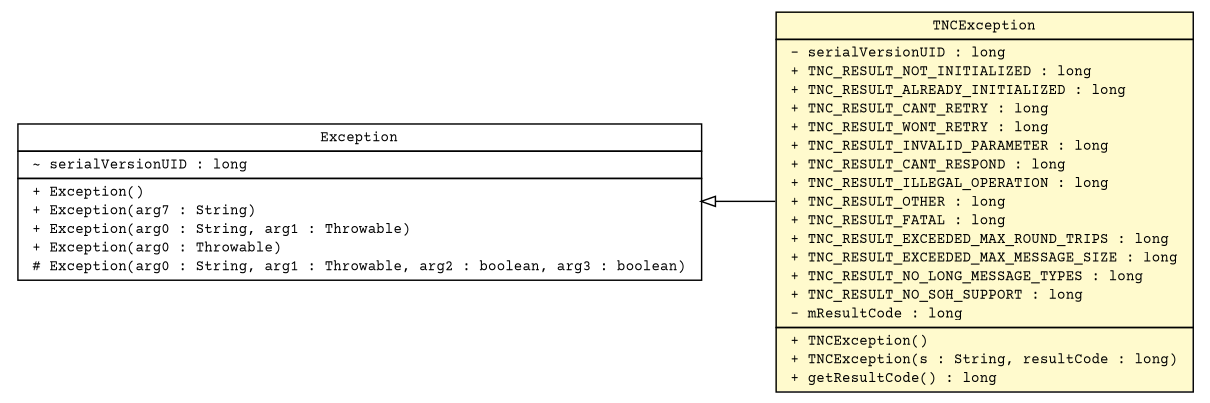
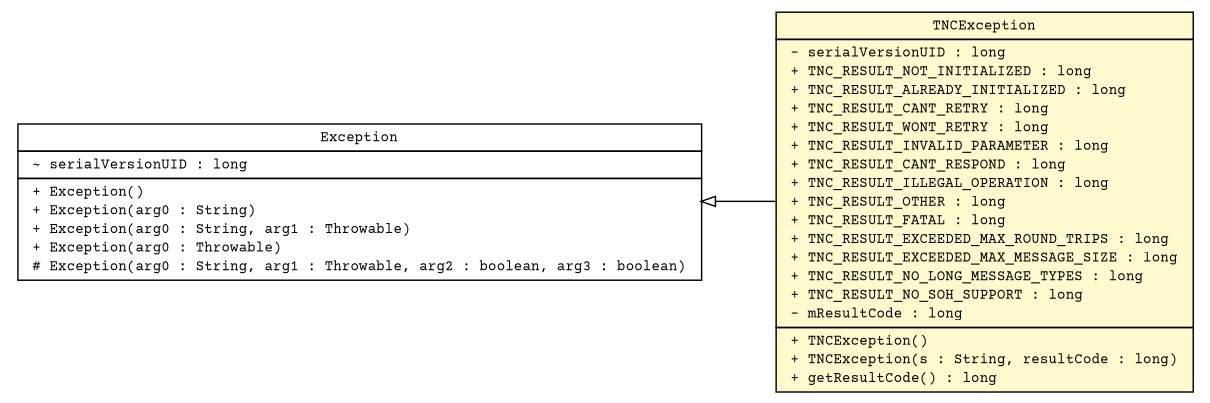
node "Exception": text "+ Exception(arg7 : String)" -> "+ Exception(arg0 : String)"
